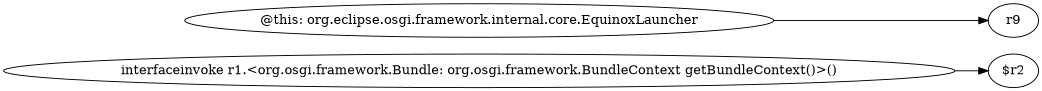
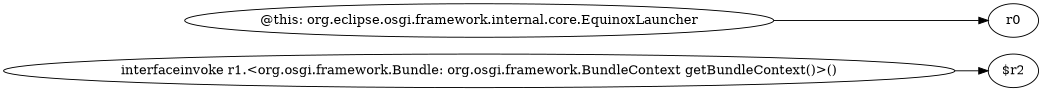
node "r9": label "r9" -> "r0"
